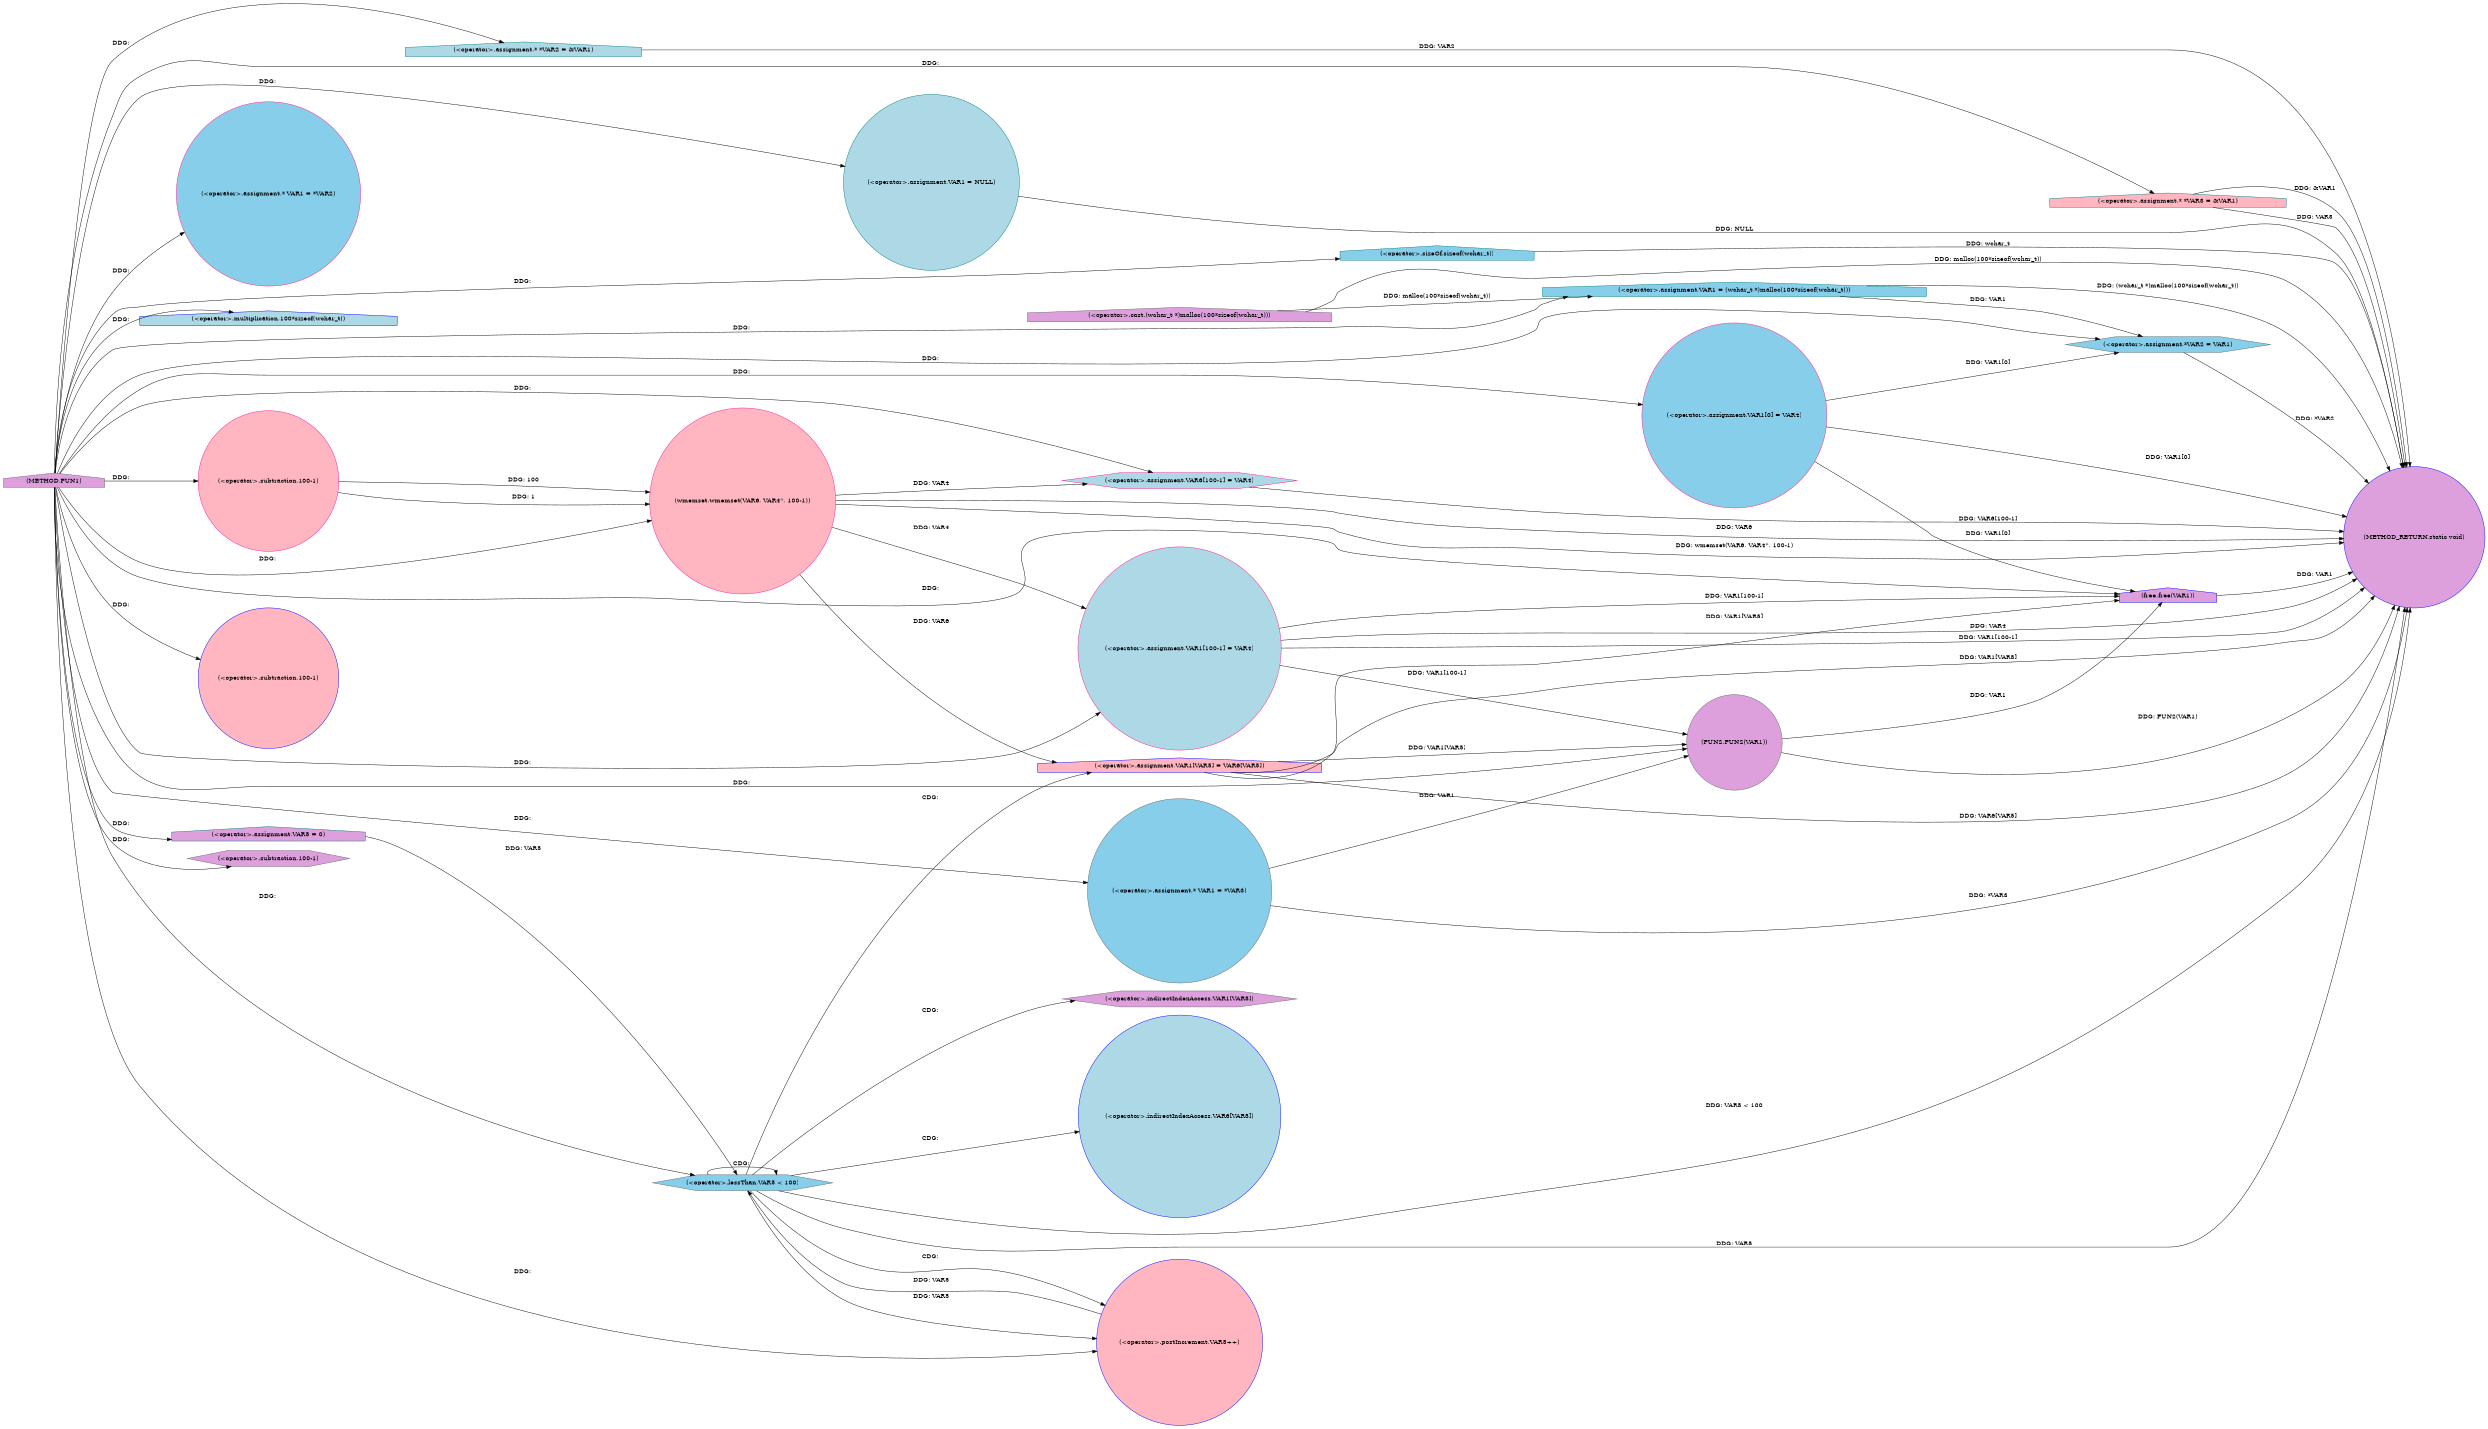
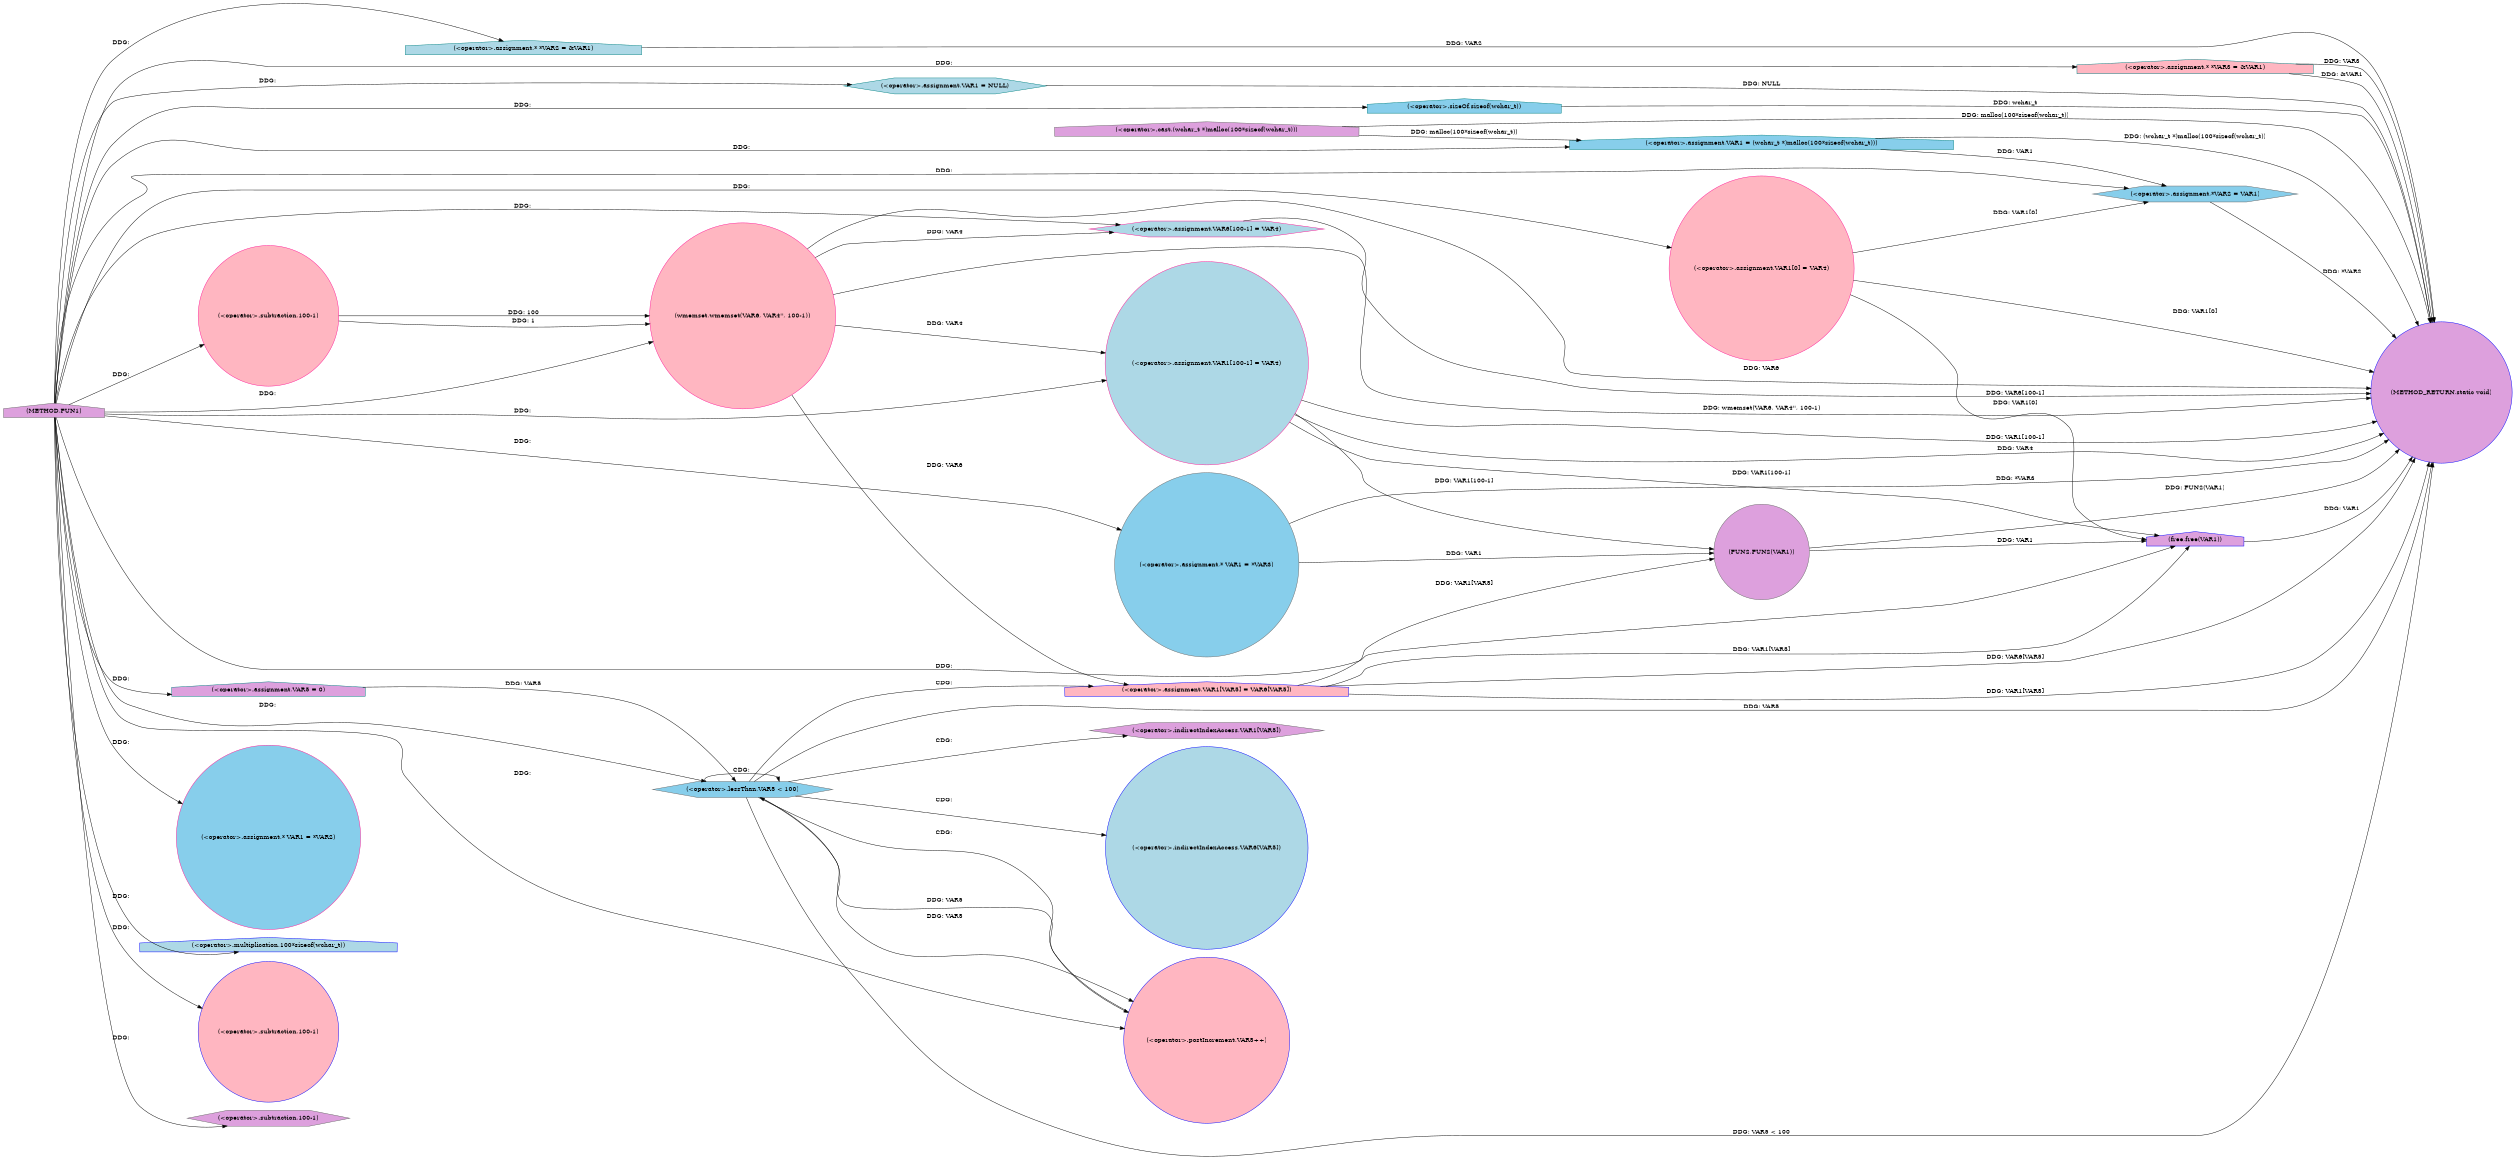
node "(<operator>.assignment,VAR1 = NULL)": shape circle -> hexagon
node "(<operator>.assignment,VAR1[0] = VAR4)": fillcolor skyblue -> lightpink
edge "(METHOD,FUN1)" -> "(FUN2,FUN2(VAR1))": removed, label "DDG:"
